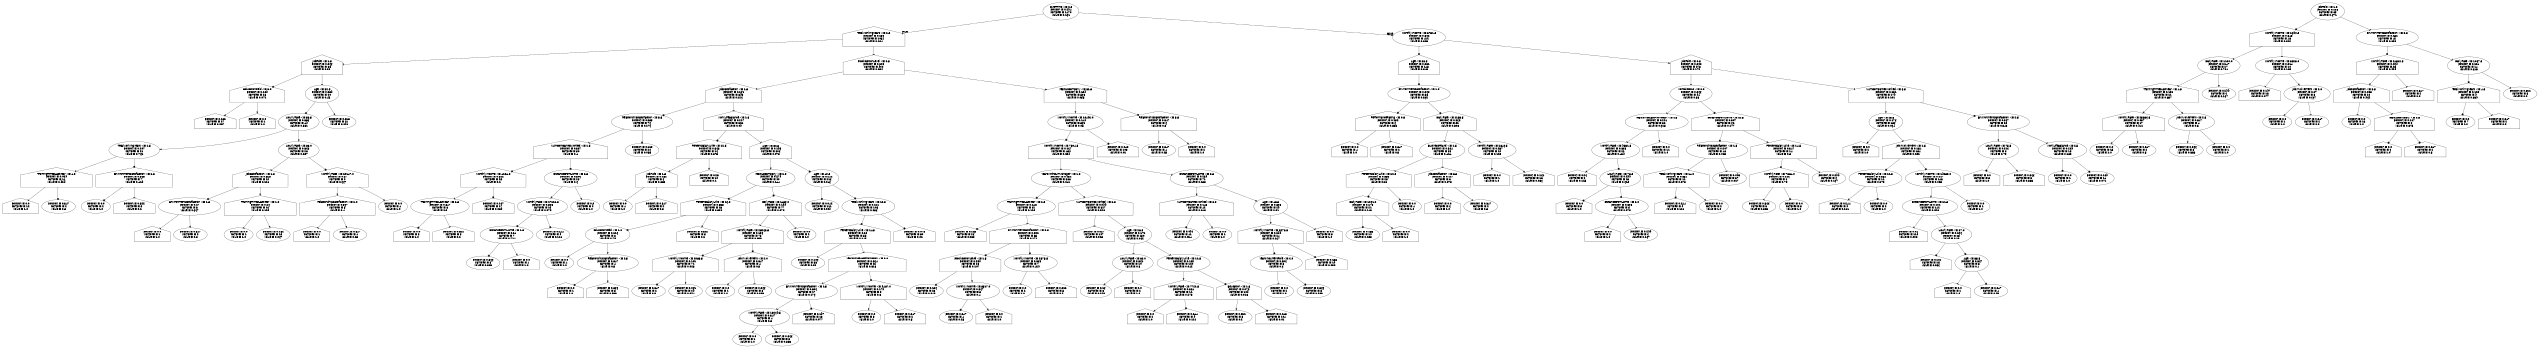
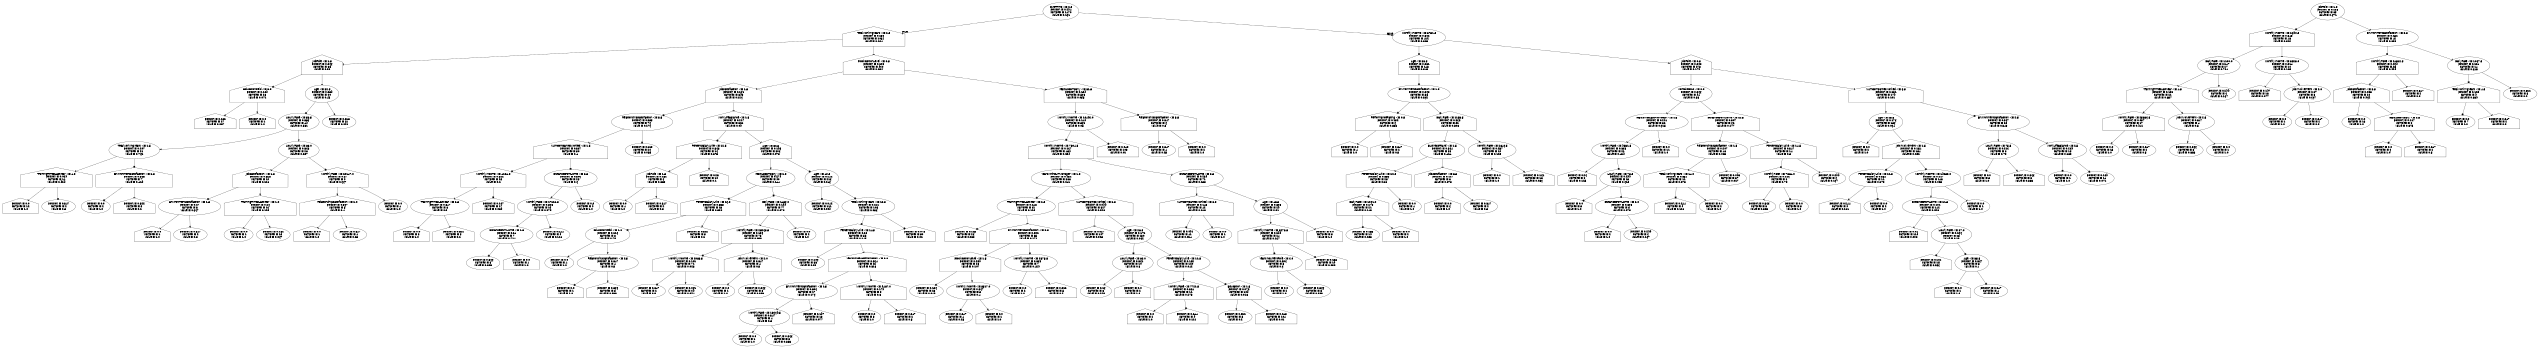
edge "Age <= 28.5 poisson = 0.172 samples = 130 value = 0.062" -> "HourlyRate <= 86.0 poisson = 0.361 samples = 10 value = 0.3": arrowhead tee -> box
